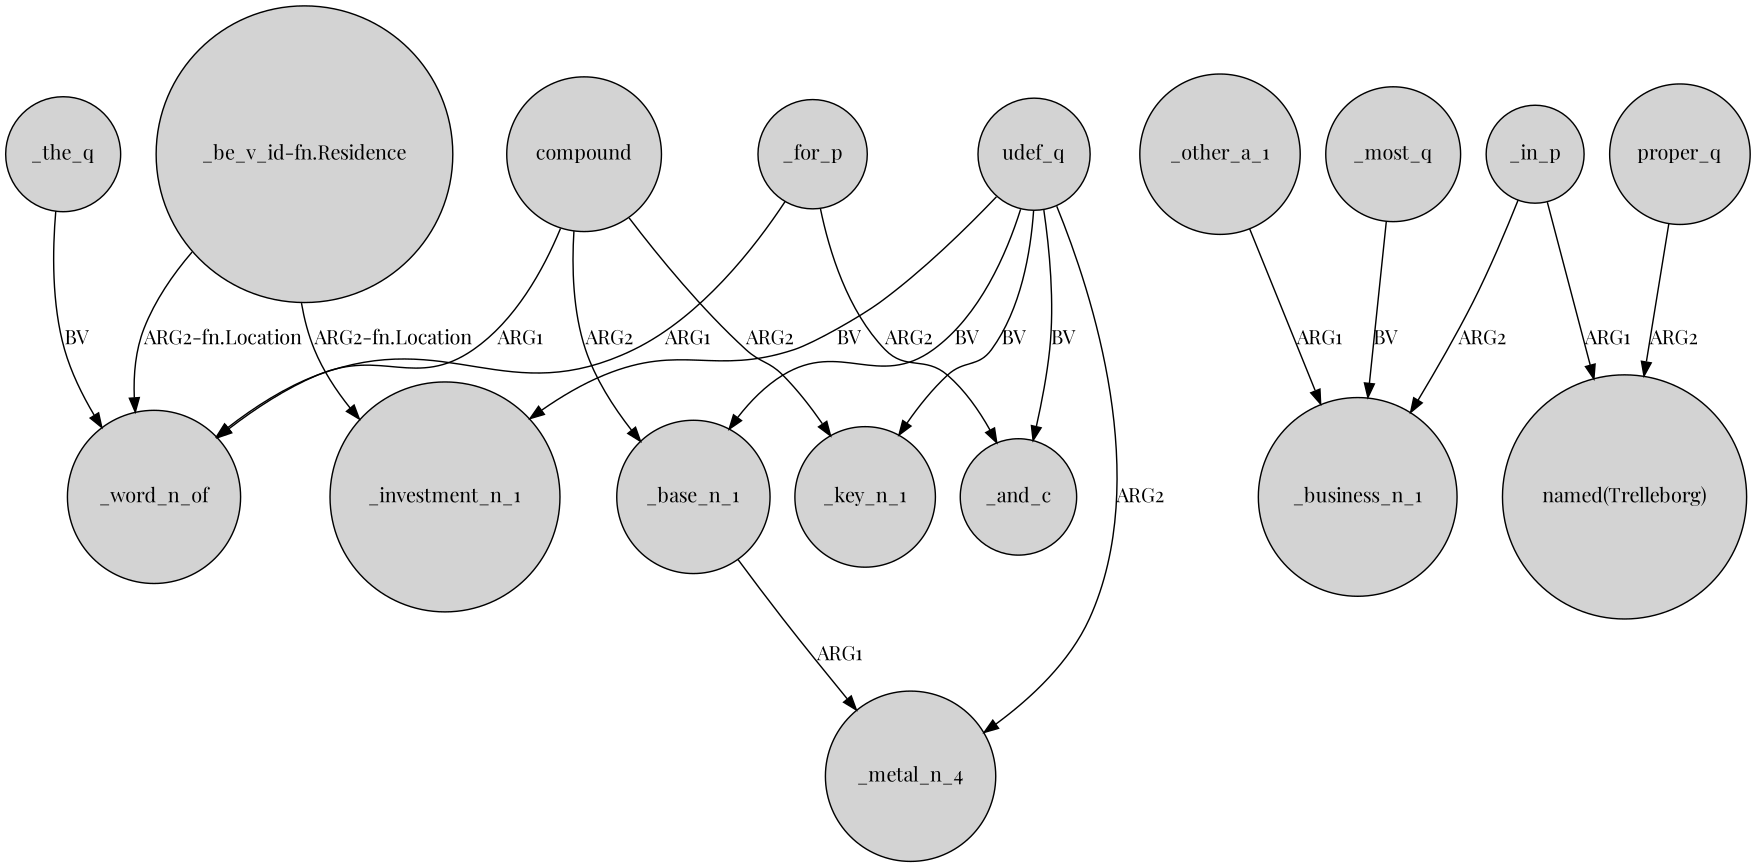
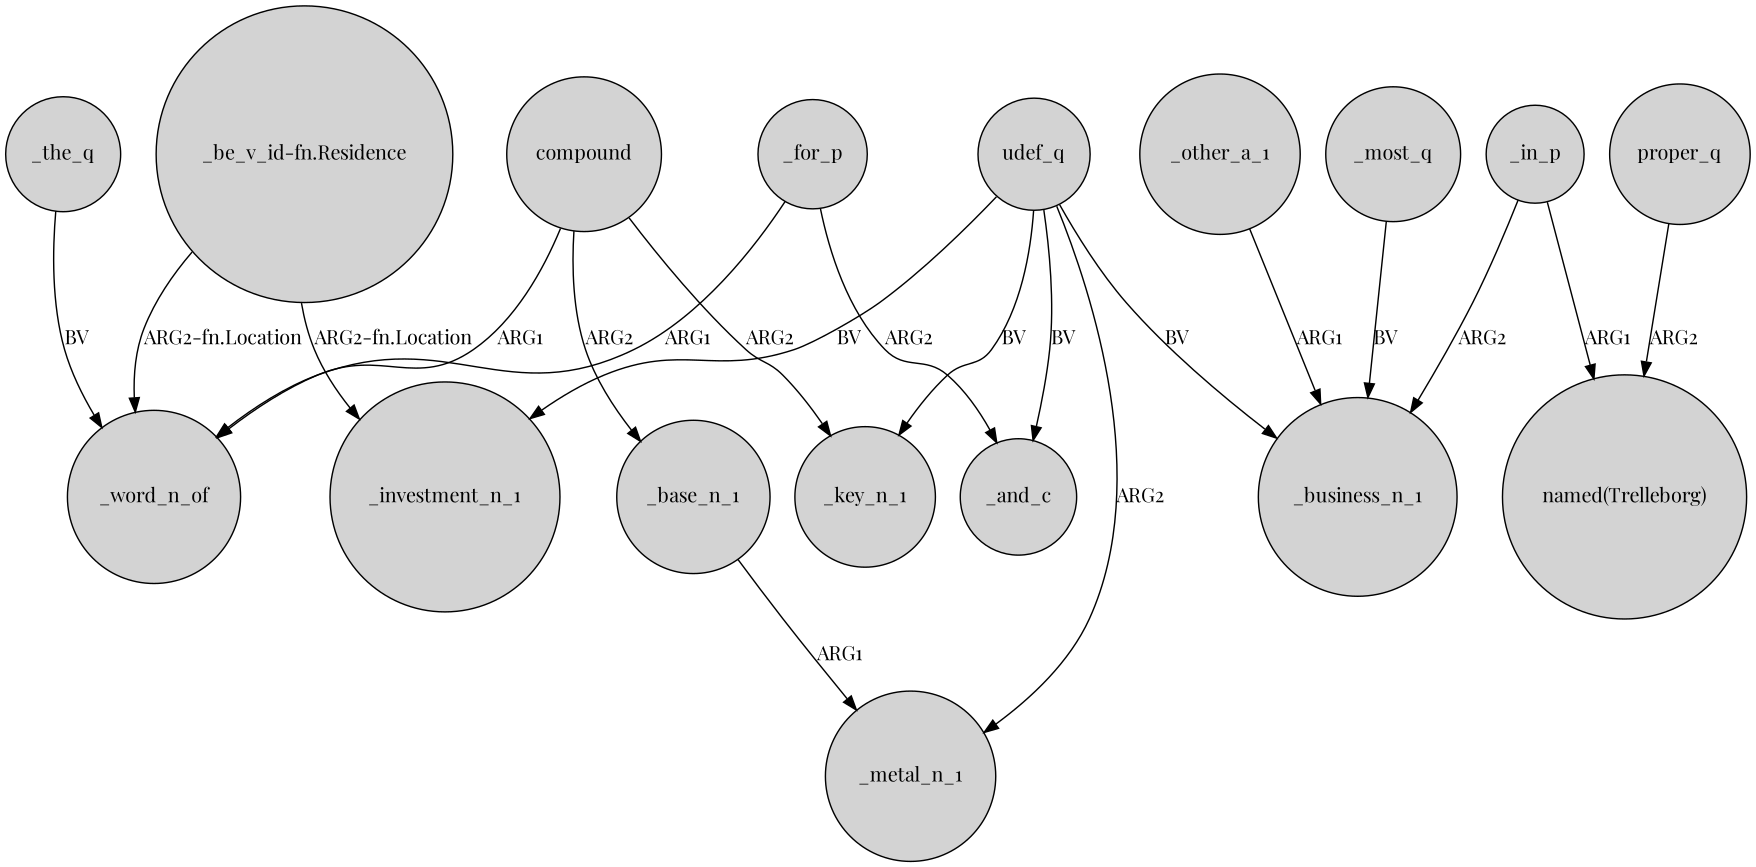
edge "udef_q" -> "_base_n_1": now "udef_q" -> "_business_n_1"
node "_metal_n_4": label "_metal_n_4" -> "_metal_n_1"
